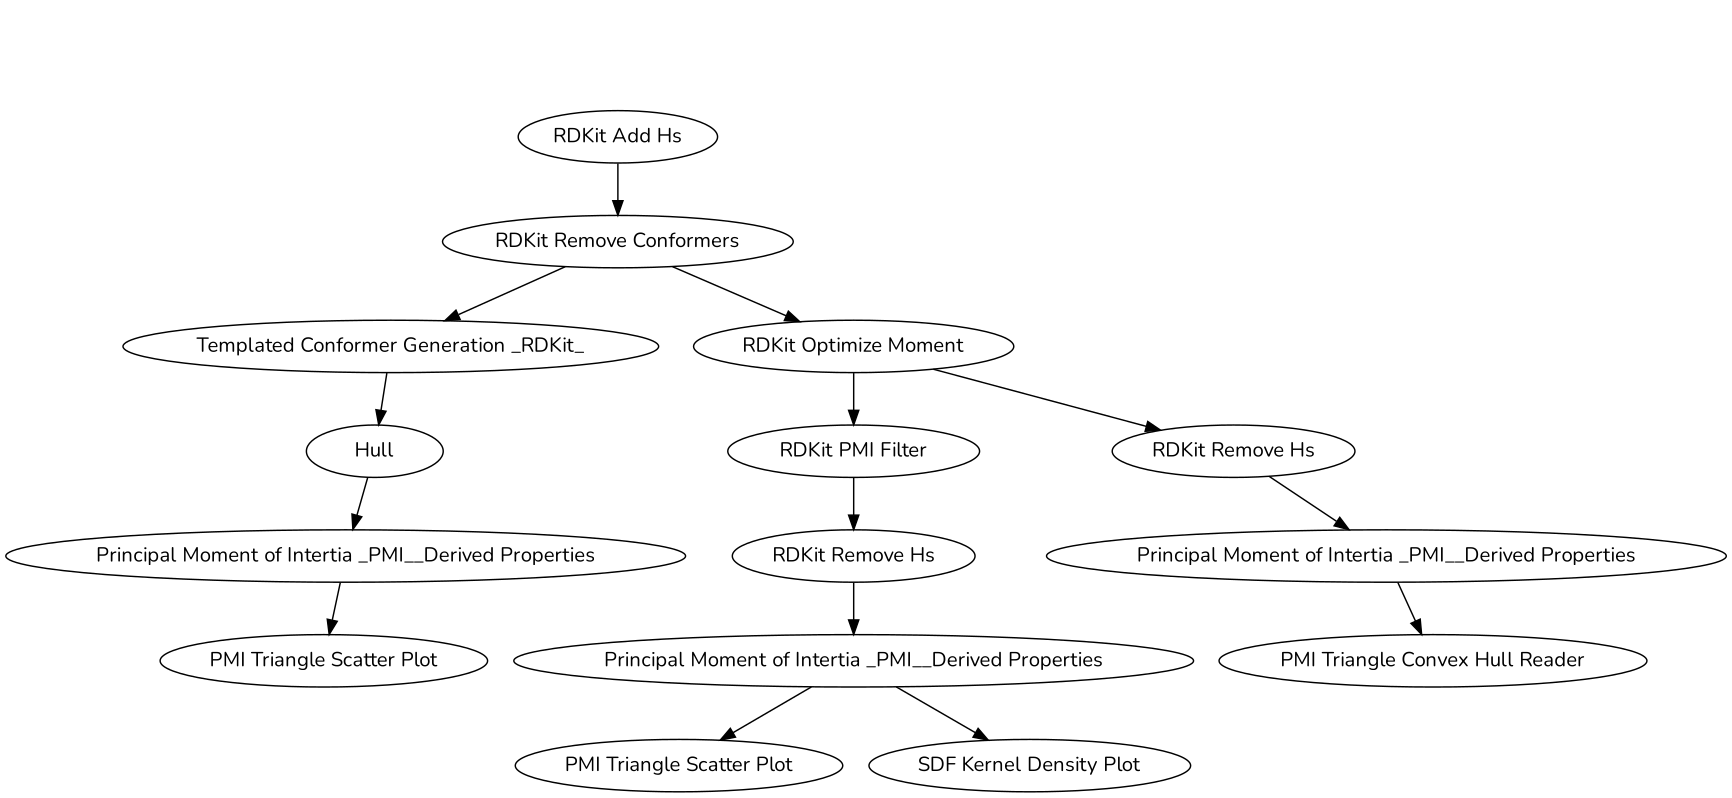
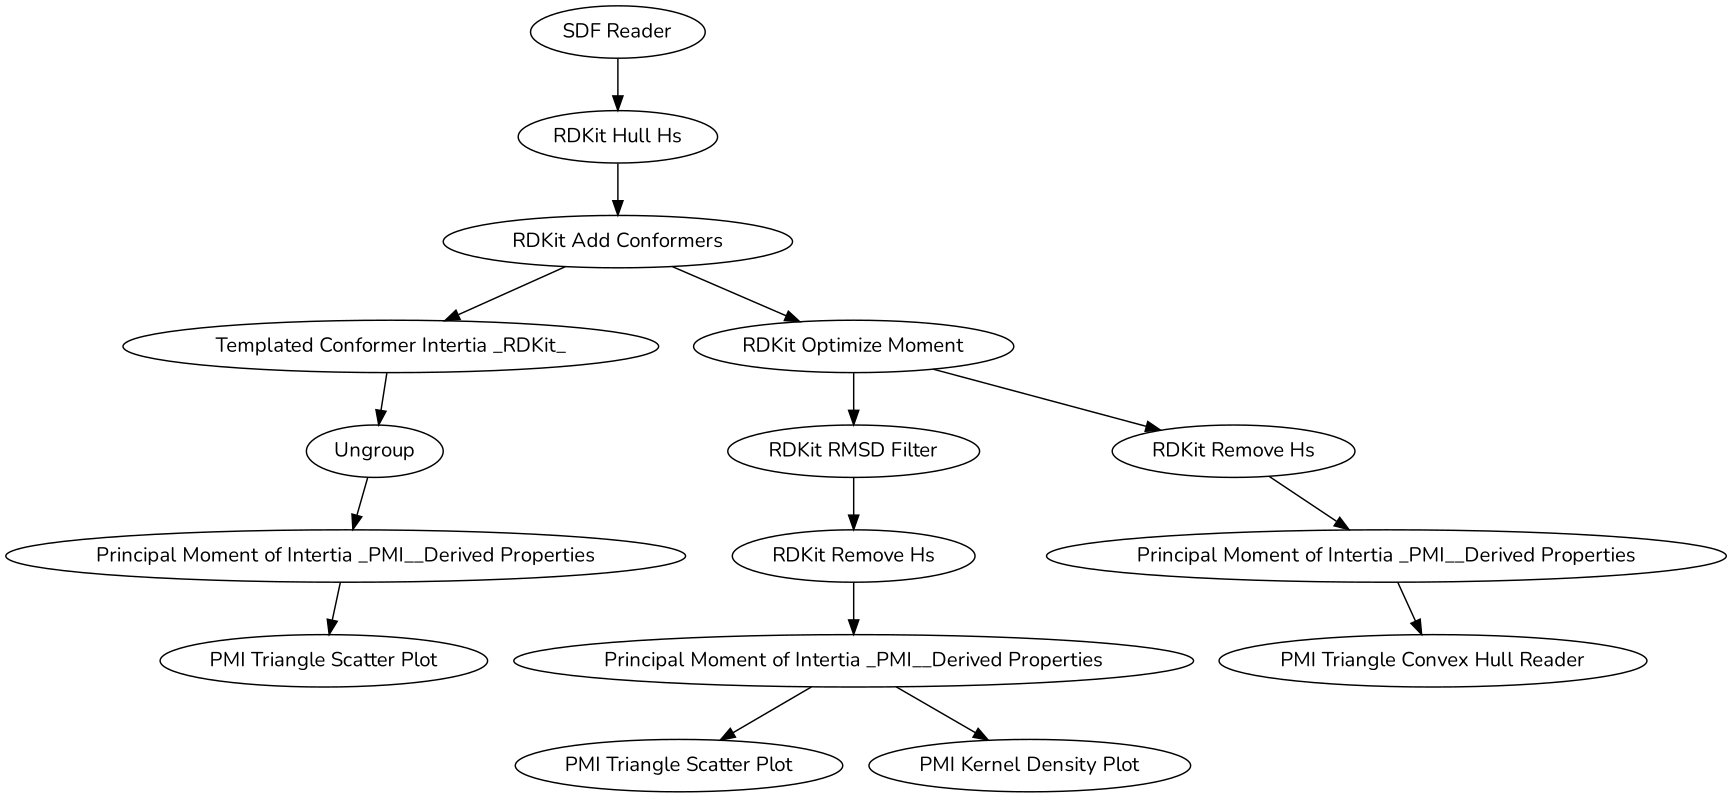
node "SDF Reader": added
node "RDKit Add Hs": label "RDKit Add Hs" -> "RDKit Hull Hs"
node "RDKit Remove Conformers": label "RDKit Remove Conformers" -> "RDKit Add Conformers"
node "Templated Conformer Generation _RDKit_": label "Templated Conformer Generation _RDKit_" -> "Templated Conformer Intertia _RDKit_"
node "Hull": label "Hull" -> "Ungroup"
node "RDKit PMI Filter": label "RDKit PMI Filter" -> "RDKit RMSD Filter"
node "SDF Kernel Density Plot": label "SDF Kernel Density Plot" -> "PMI Kernel Density Plot"
